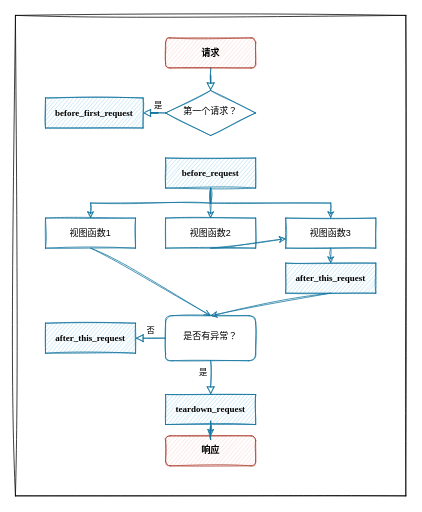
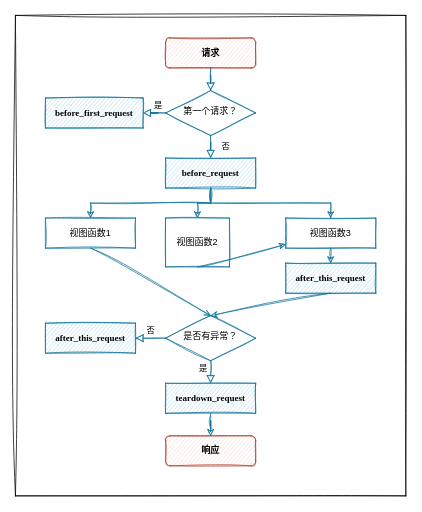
edge "第一个请求？" -> "before_request": added, label "否"
node "视图函数2": size 90x30 -> 64x49
node "是否有异常？": shape rounded rectangle -> diamond
node "teardown_request": moved (210, 409) -> (210, 398)
